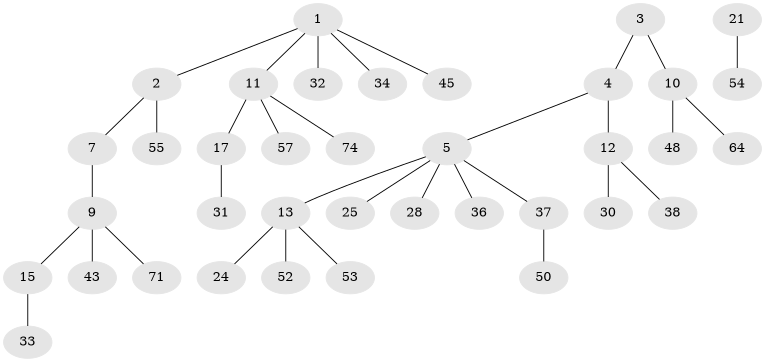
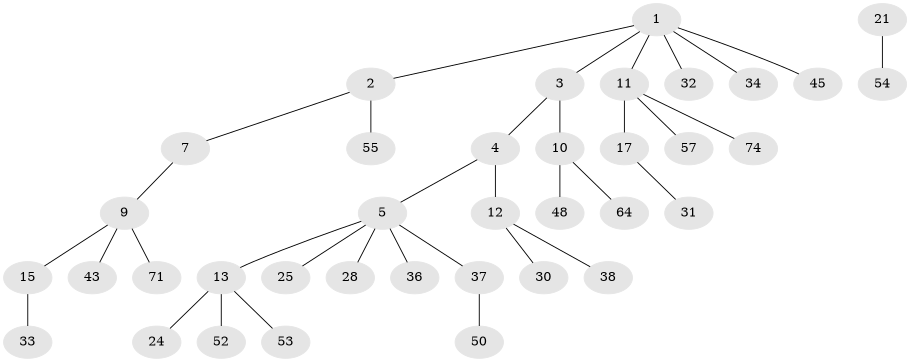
edge "1" -- "3": added
